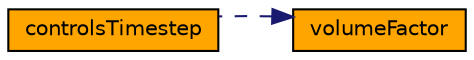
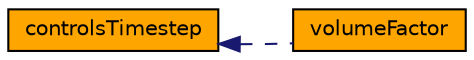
edge "controlsTimestep" -> "volumeFactor": reversed
